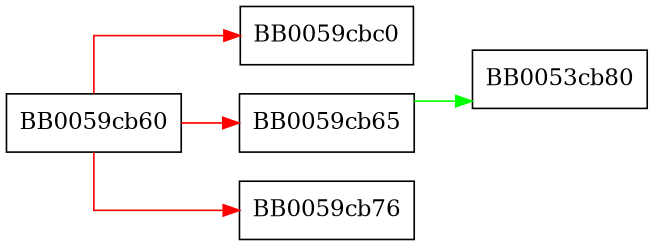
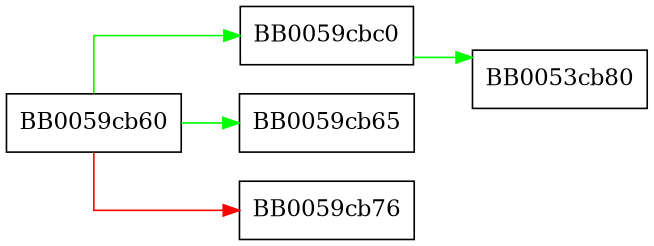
edge "BB0059cb60" -> "BB0059cbc0": color red -> green
edge "BB0059cb65" -> "BB0053cb80": now "BB0059cbc0" -> "BB0053cb80"
edge "BB0059cb60" -> "BB0059cb65": color red -> green
